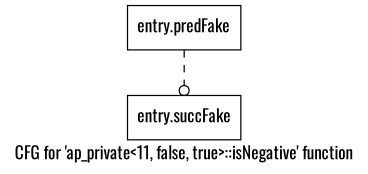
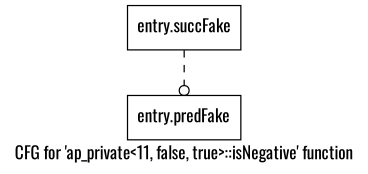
edge "entry.predFake" -> "entry.succFake": reversed
